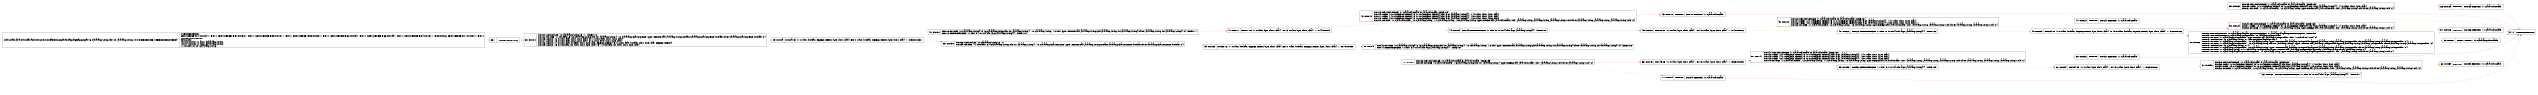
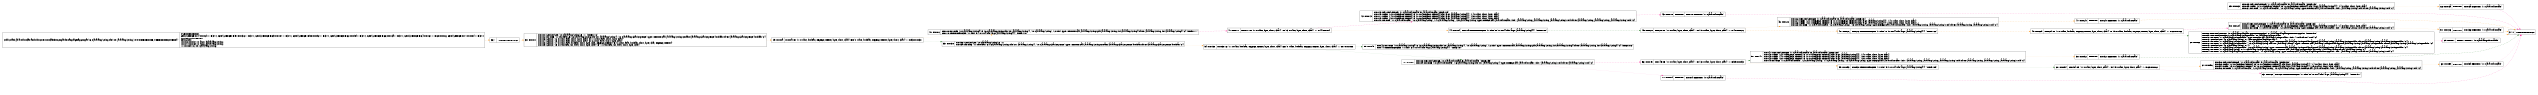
edge "46: 0x0022" -> "47: 0x002b": added
